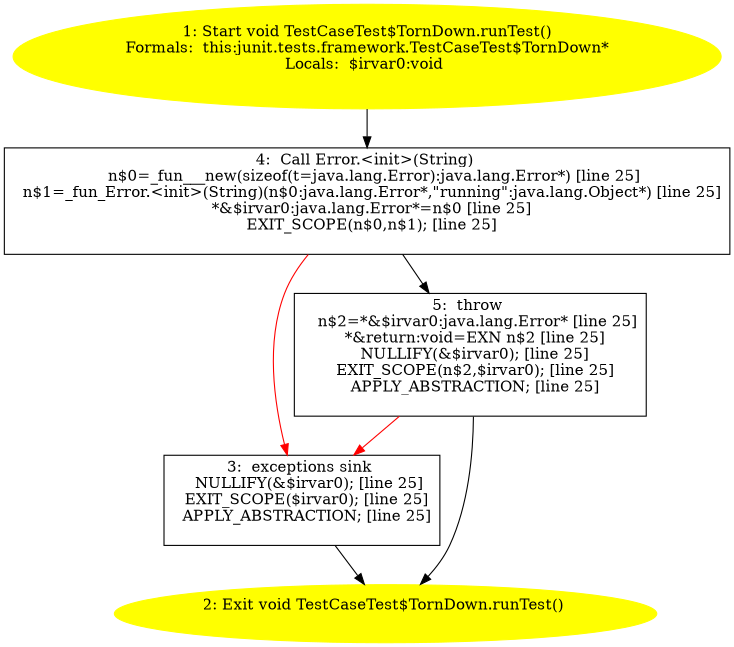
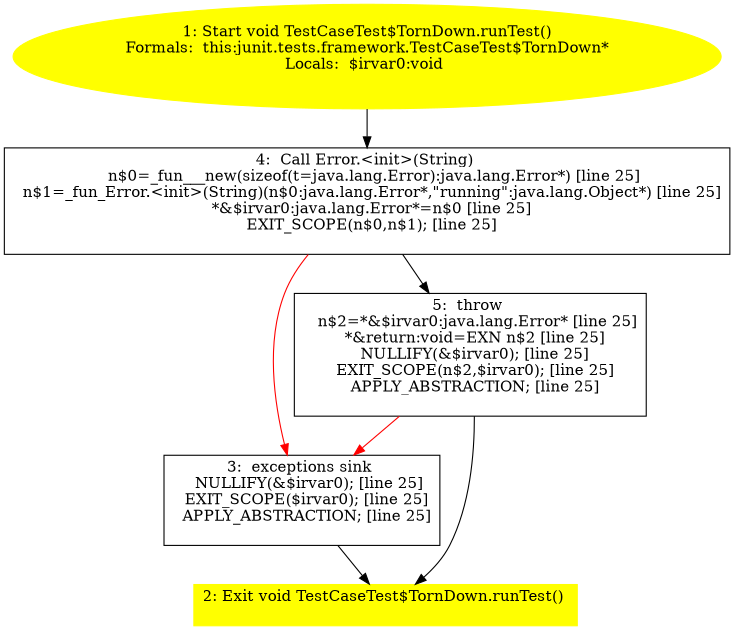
node "2: Exit void TestCaseTest$TornDown.runTest()": shape ellipse -> box
